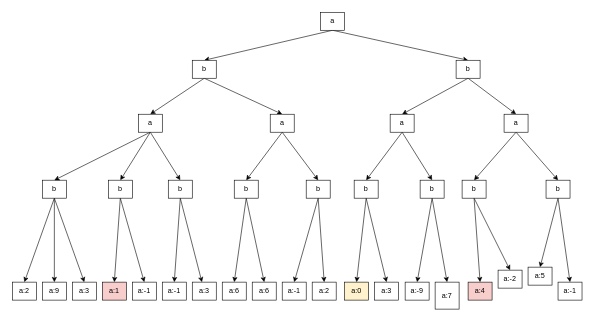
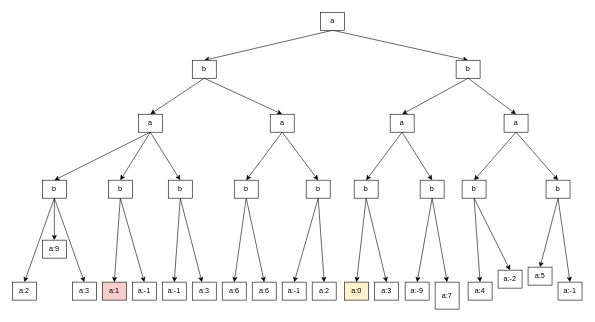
node "a:9": moved (54, 291) -> (54, 249)
node "a:4": fillcolor #f8cecc -> #ffffff
